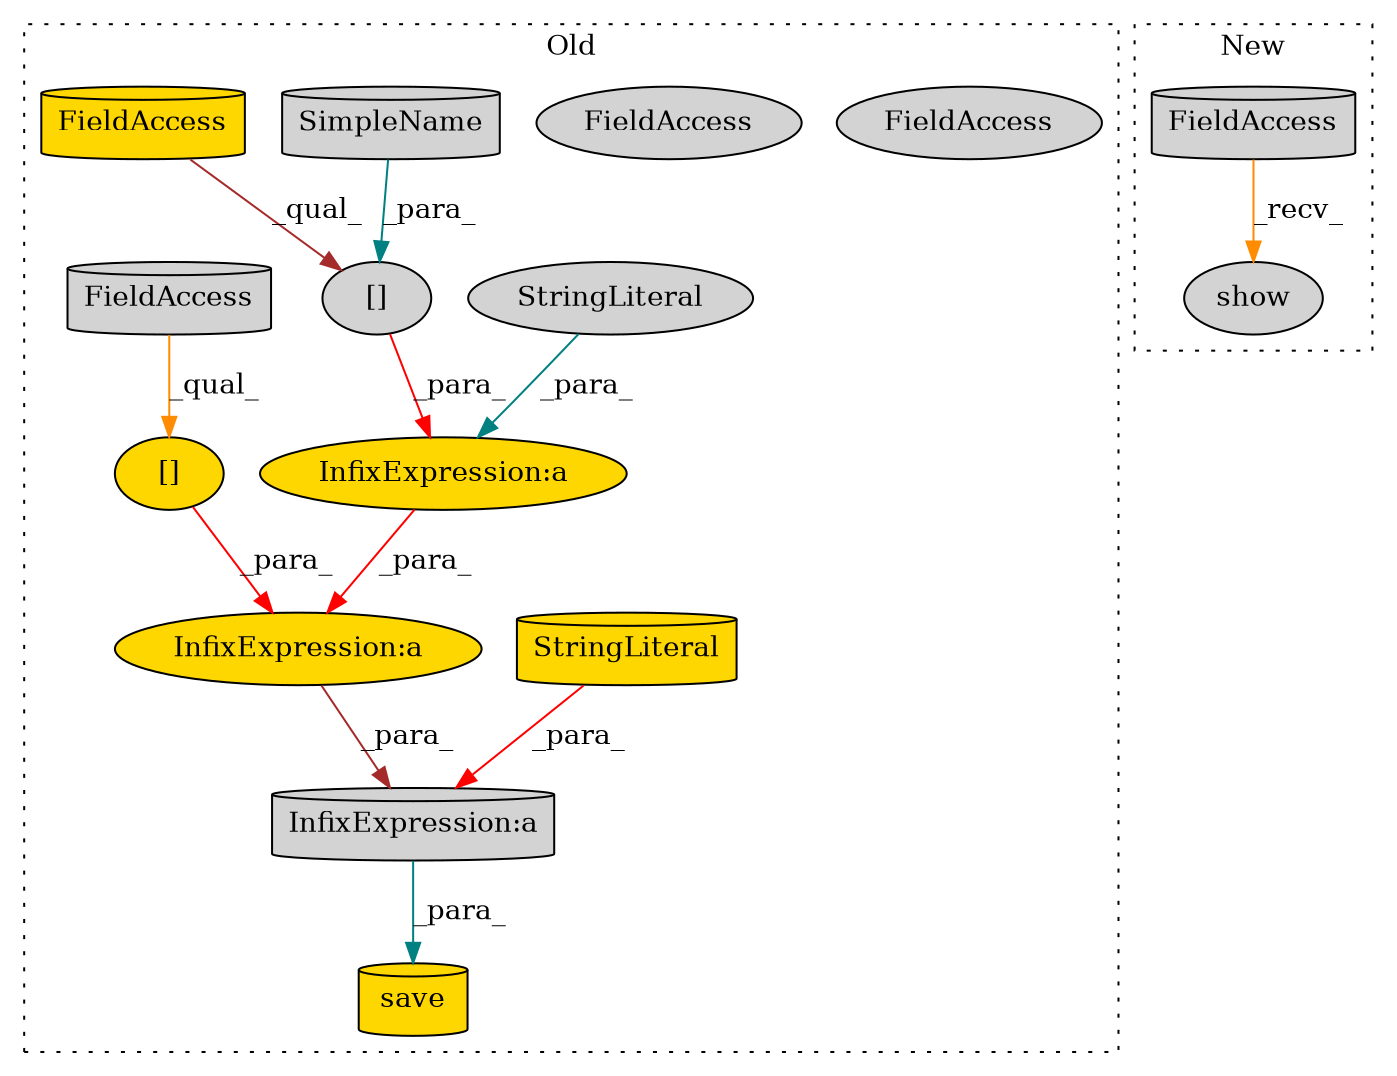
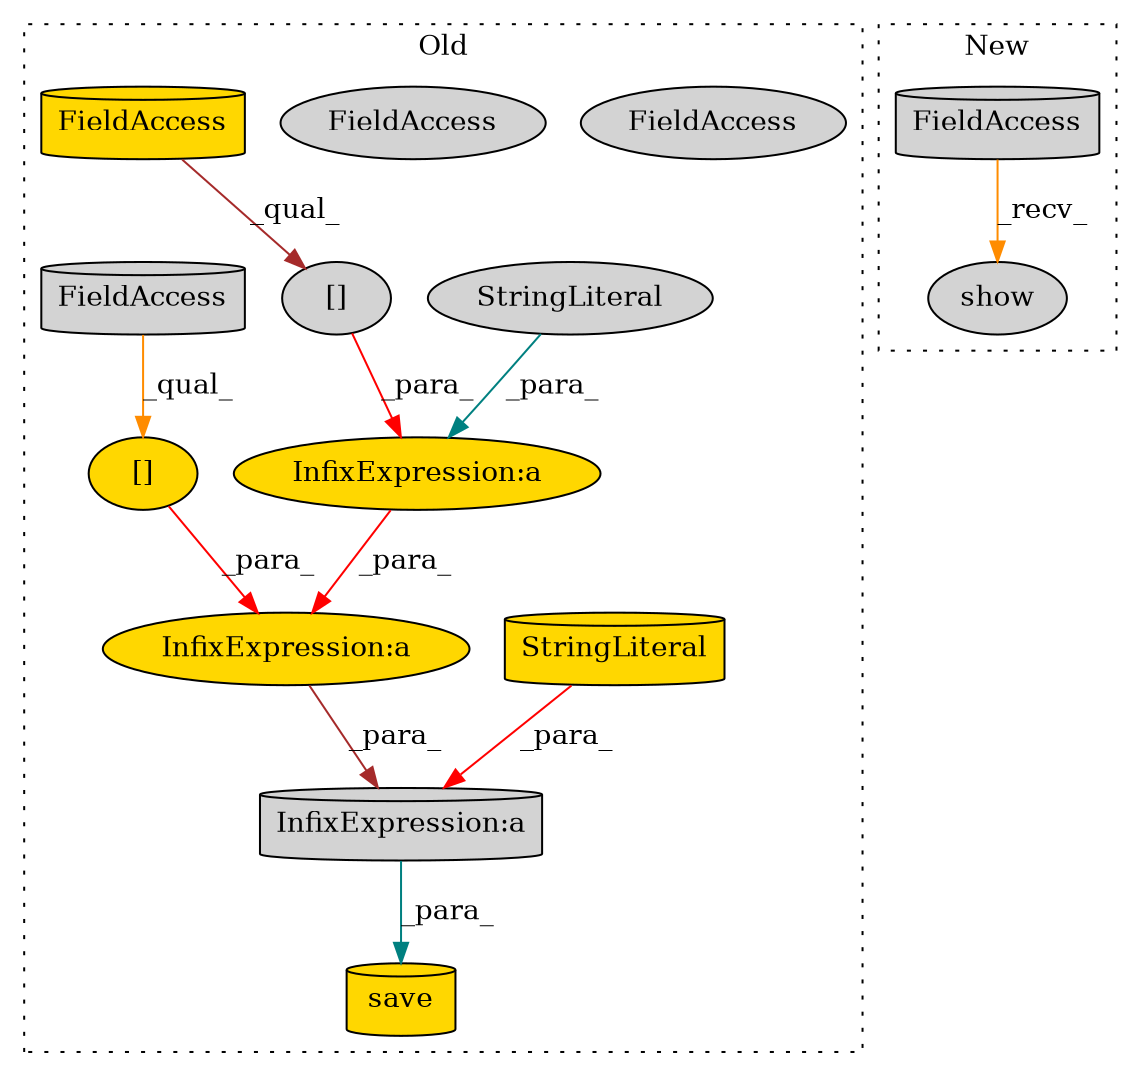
node "SimpleName": removed
